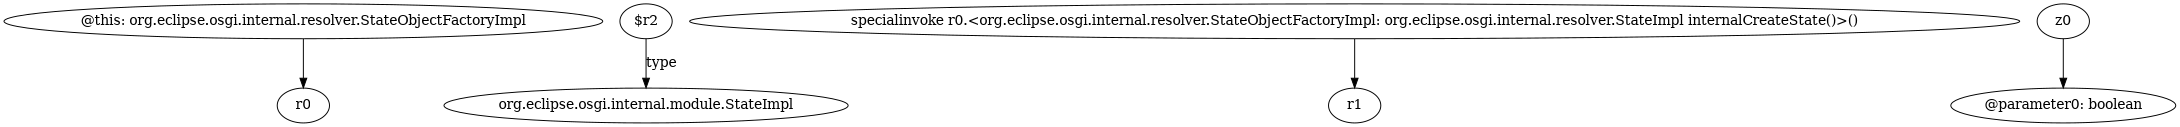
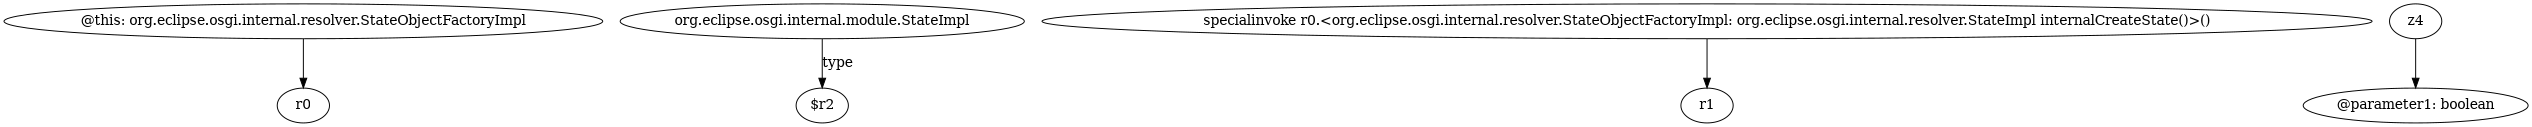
node "z0": label "z0" -> "z4"
edge "$r2" -> "org.eclipse.osgi.internal.module.StateImpl": reversed
node "@parameter0: boolean": label "@parameter0: boolean" -> "@parameter1: boolean"
